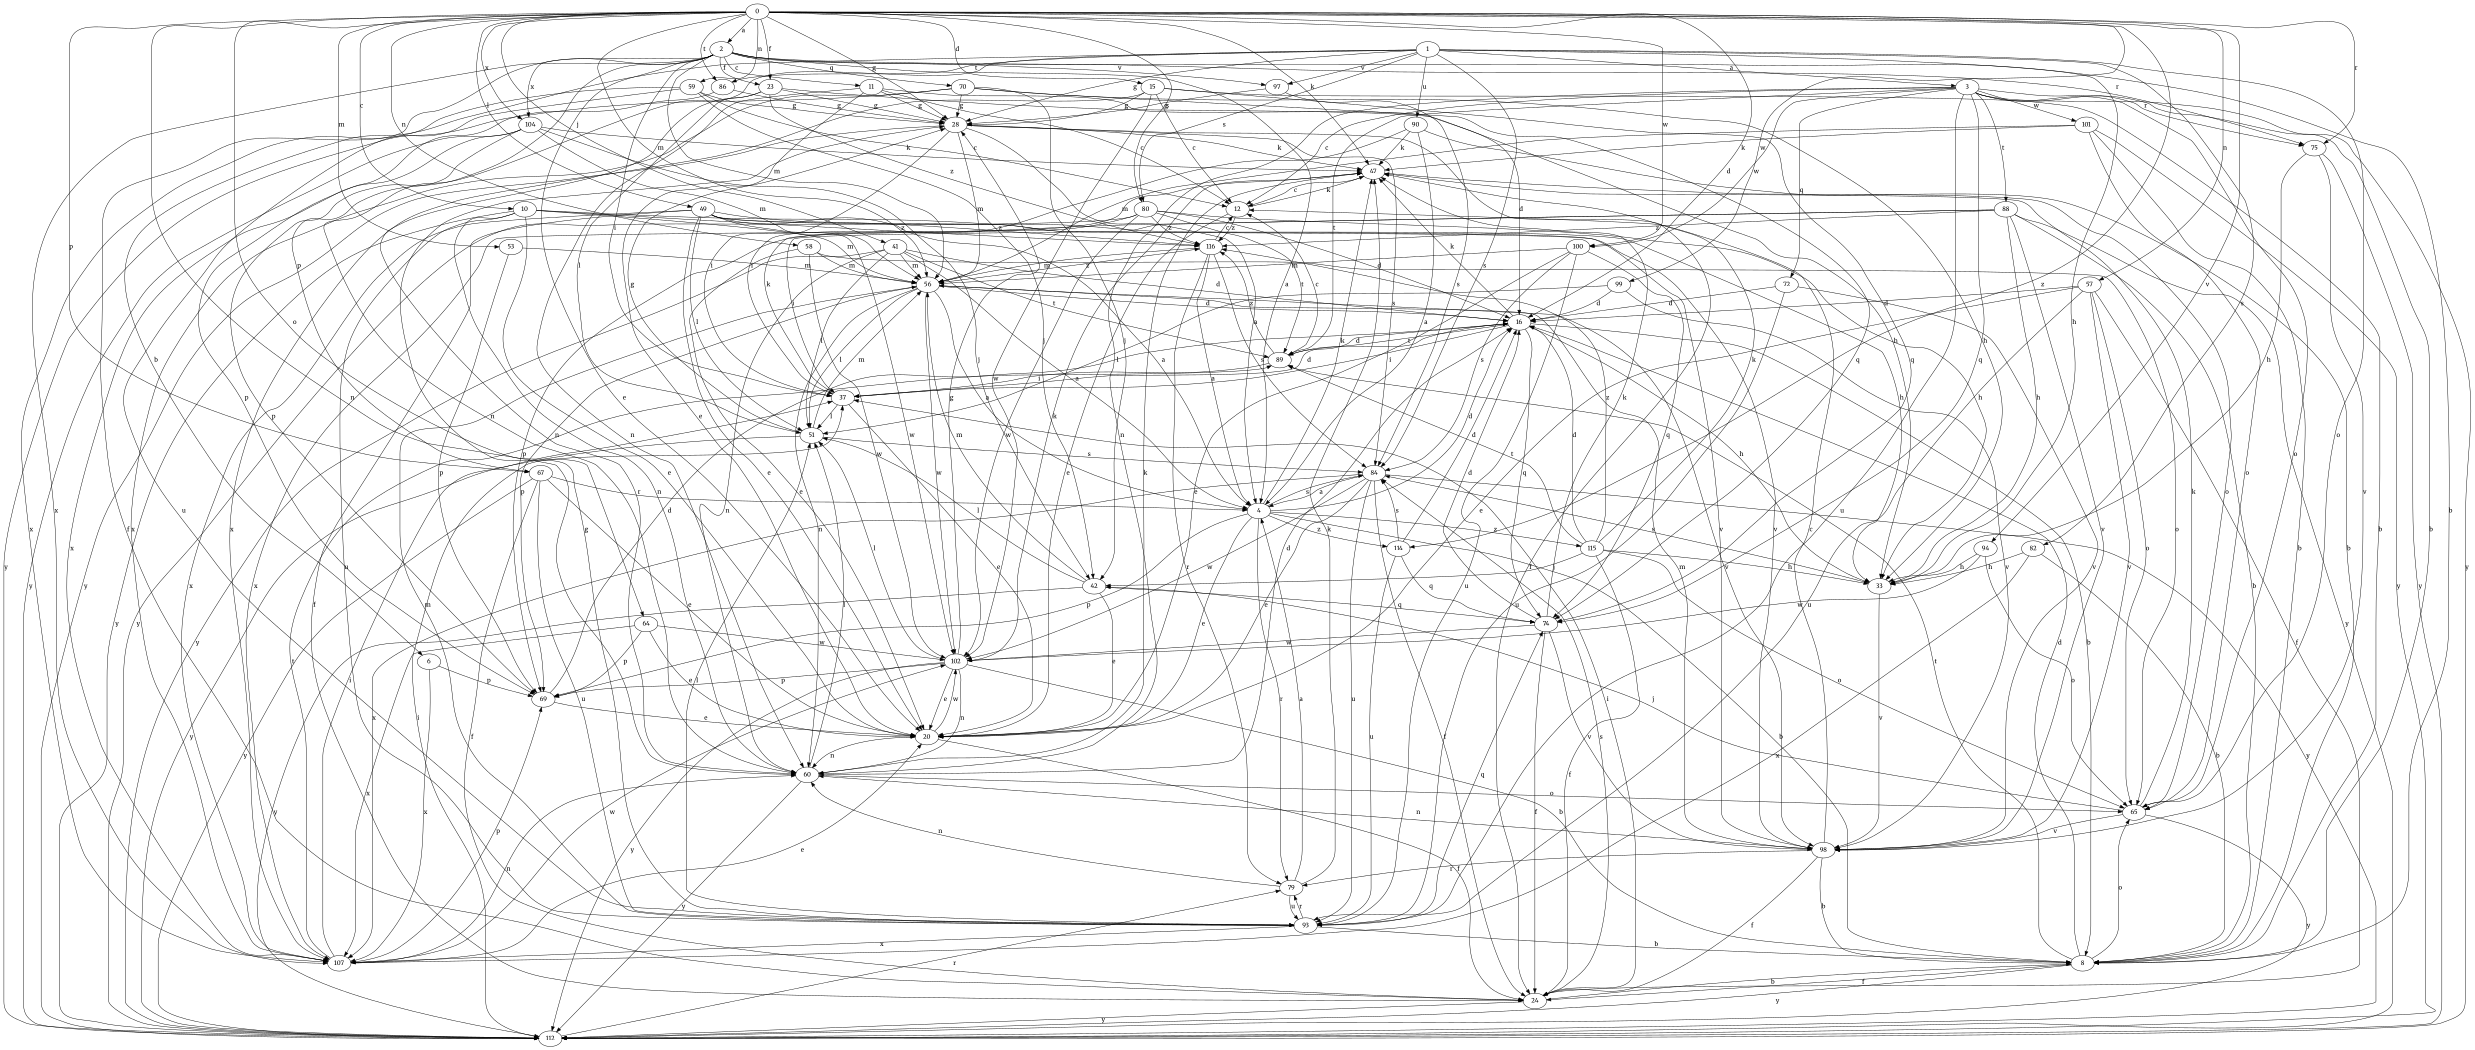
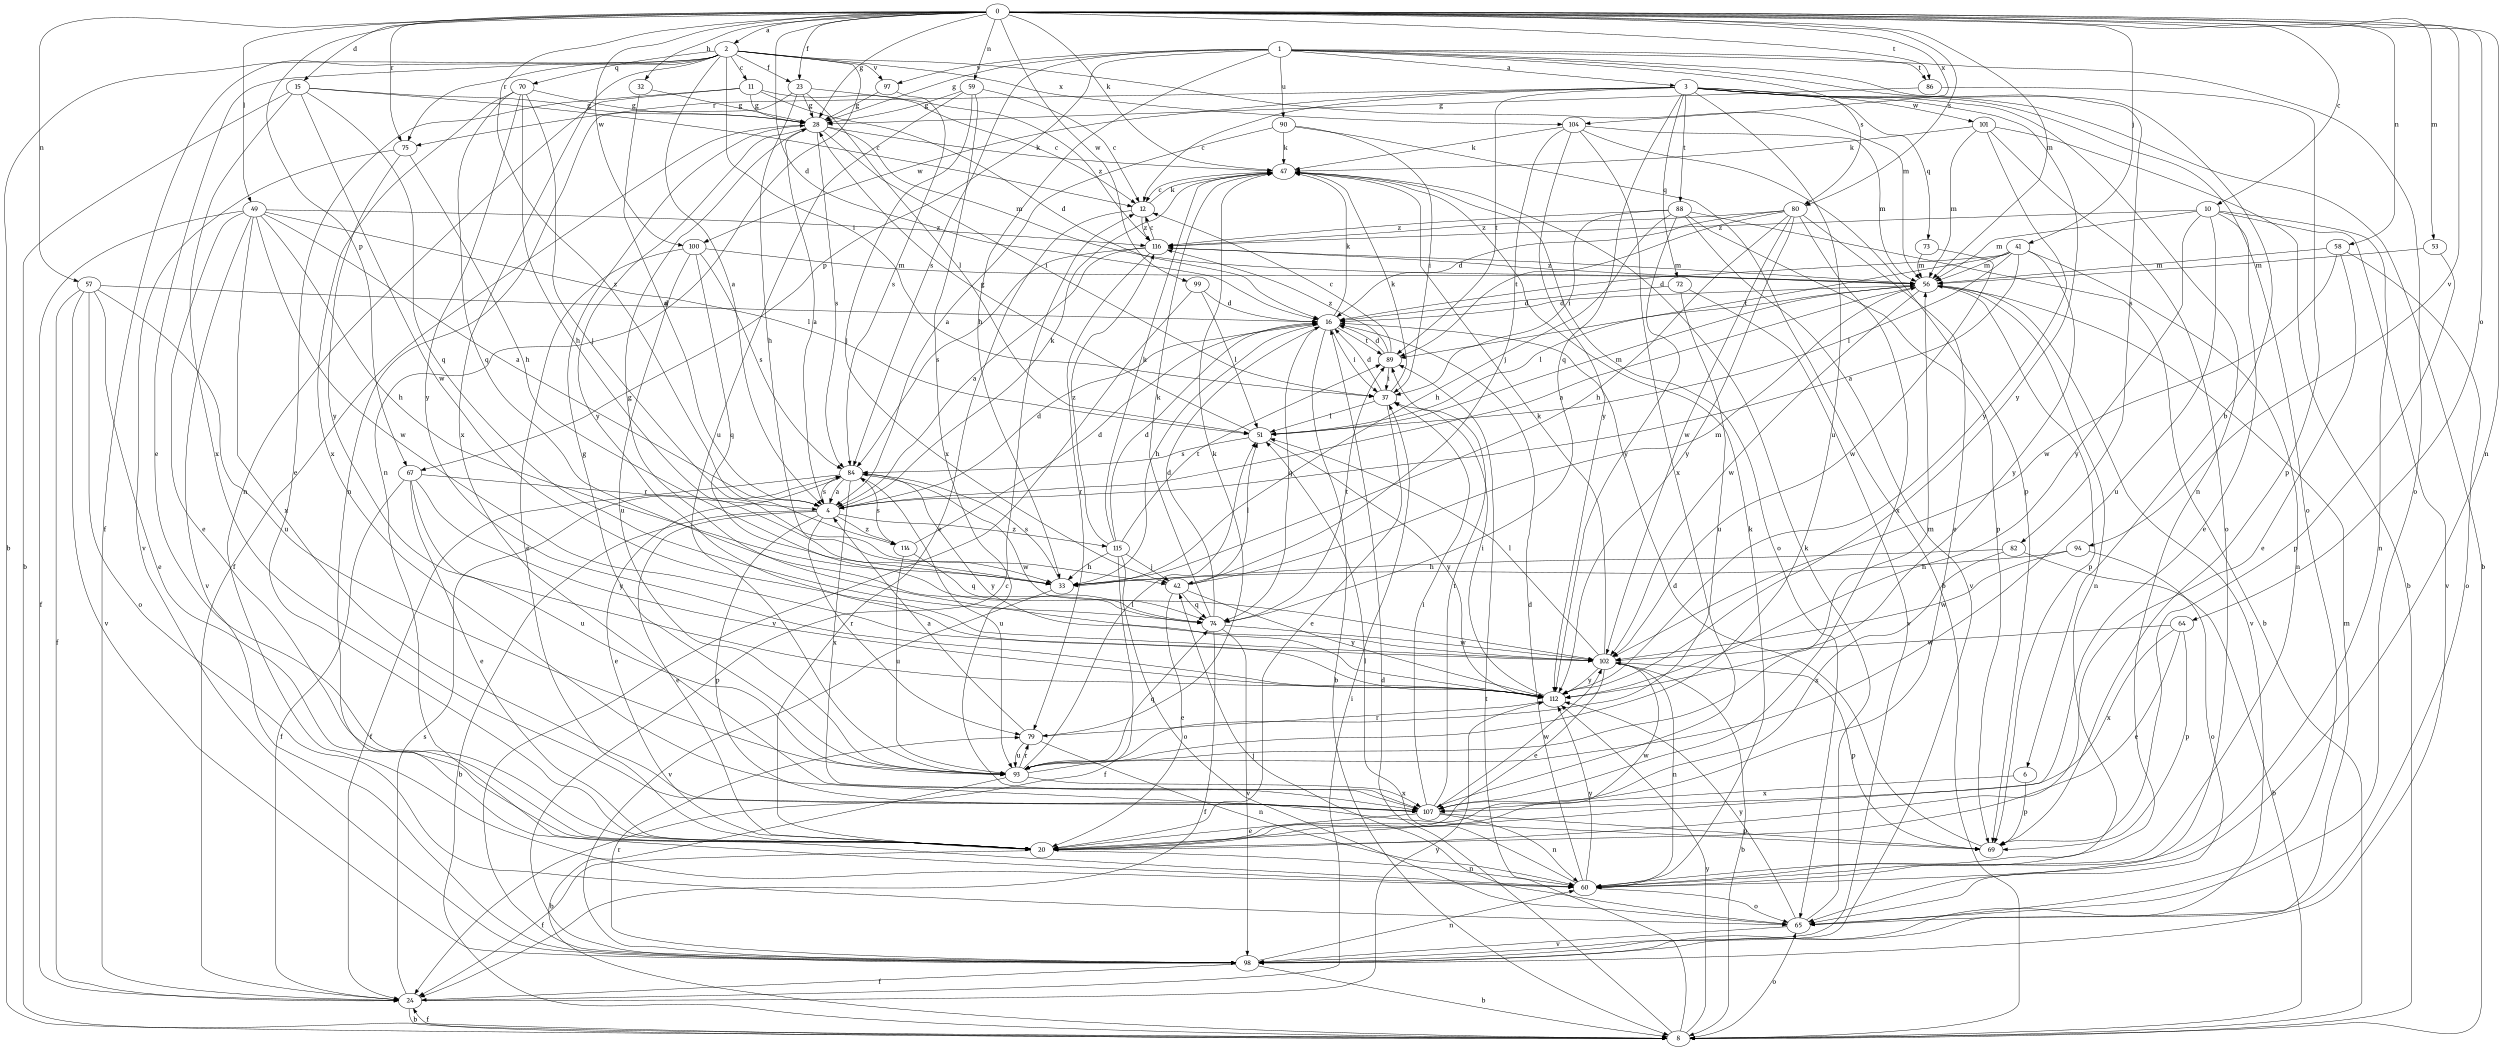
node "32": added
node "73": added
edge "74" -> "89": added, label "t"
edge "69" -> "20": now "80" -> "20"
